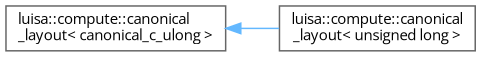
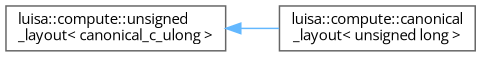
node "luisa::compute::canonical _layout< canonical_c_ulong >": label "luisa::compute::canonical _layout< canonical_c_ulong >" -> "luisa::compute::unsigned _layout< canonical_c_ulong >"
